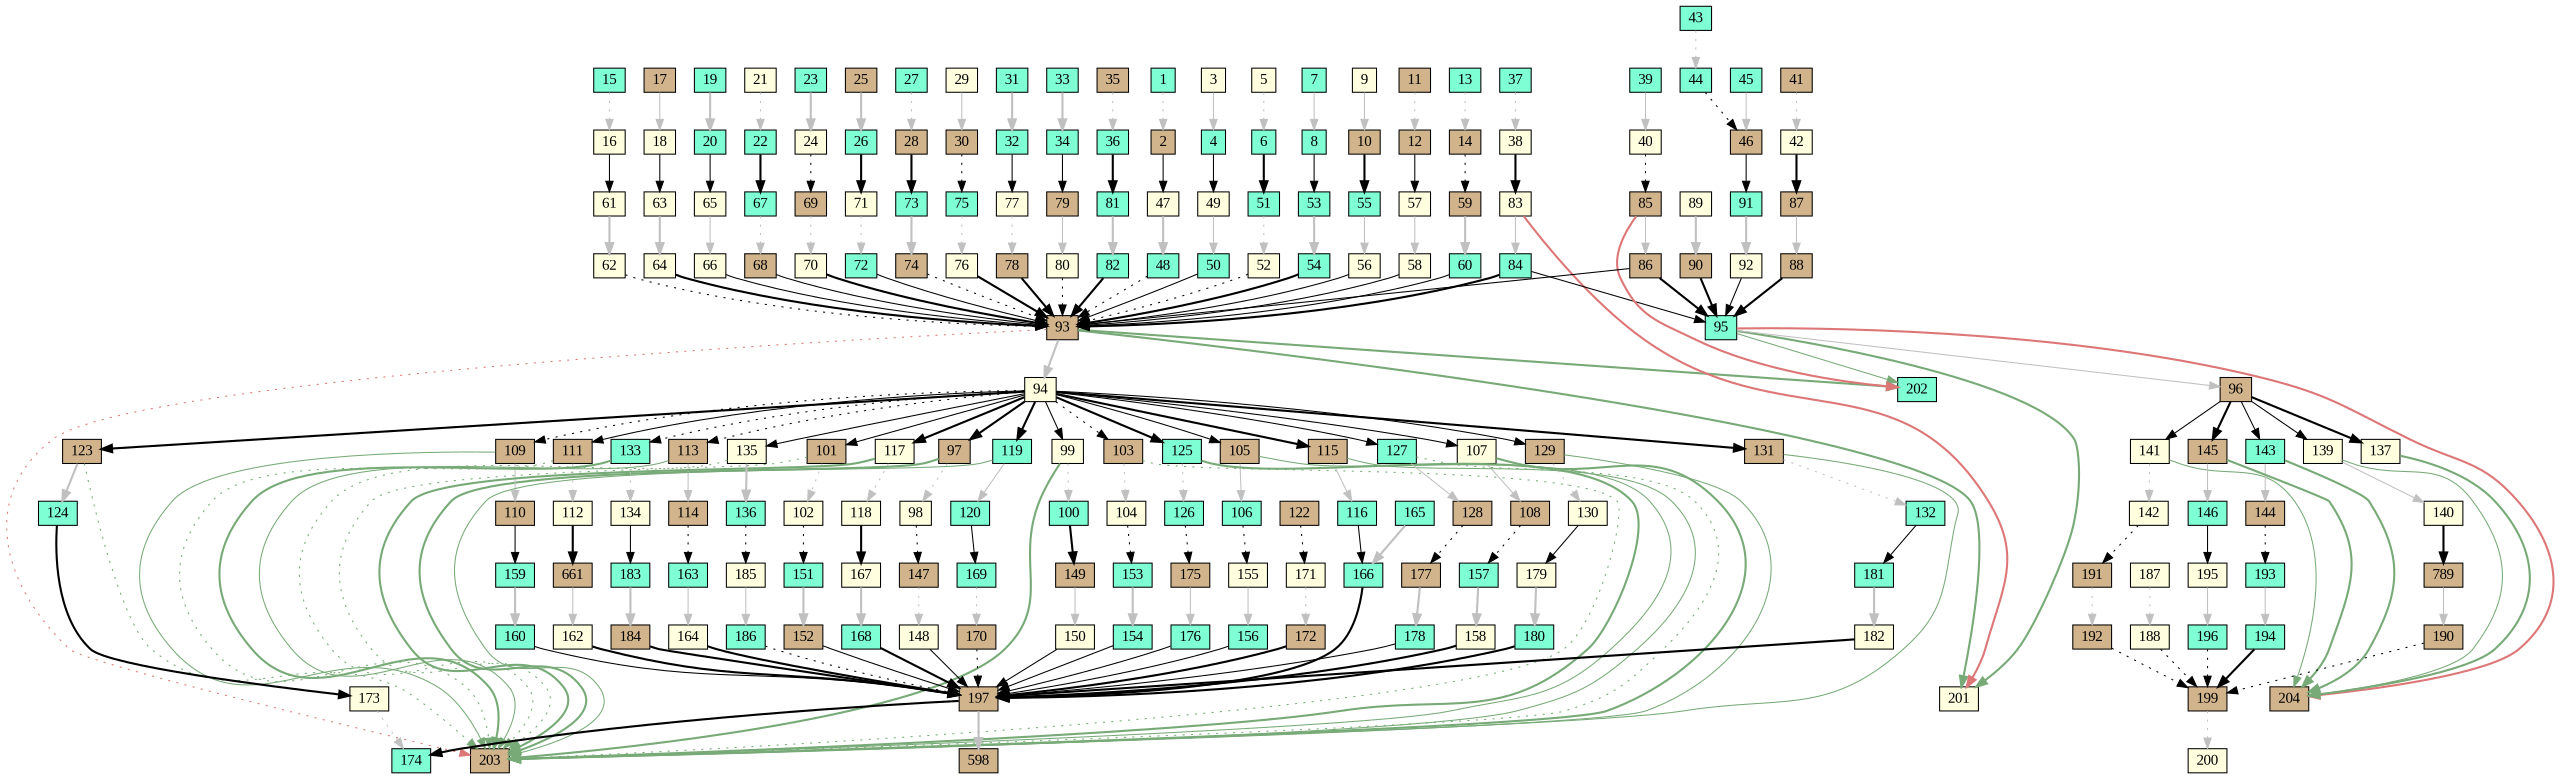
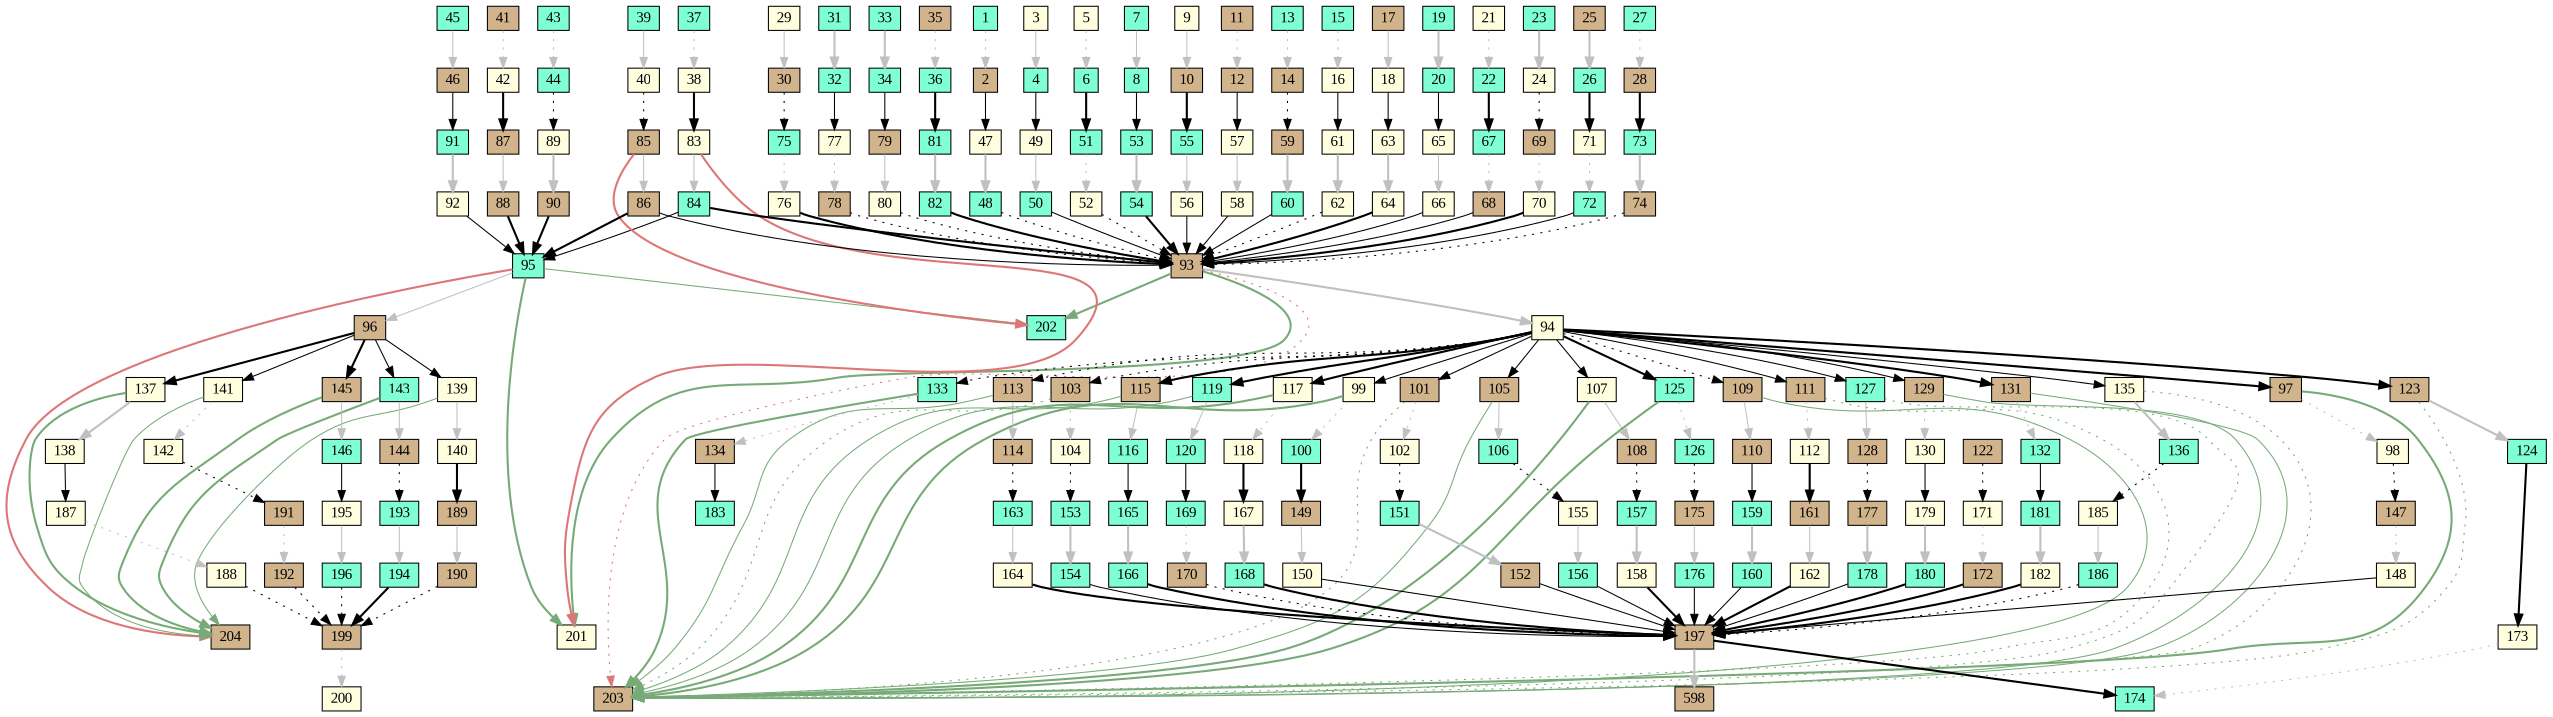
edge "44" -> "46": now "44" -> "89"
edge "78" -> "93": style bold -> dotted
node "138": added
node "134": fillcolor lightyellow -> tan
edge "116" -> "166": now "116" -> "165"
node "661": label "661" -> "161"
node "789": label "789" -> "189"
node "184": removed
